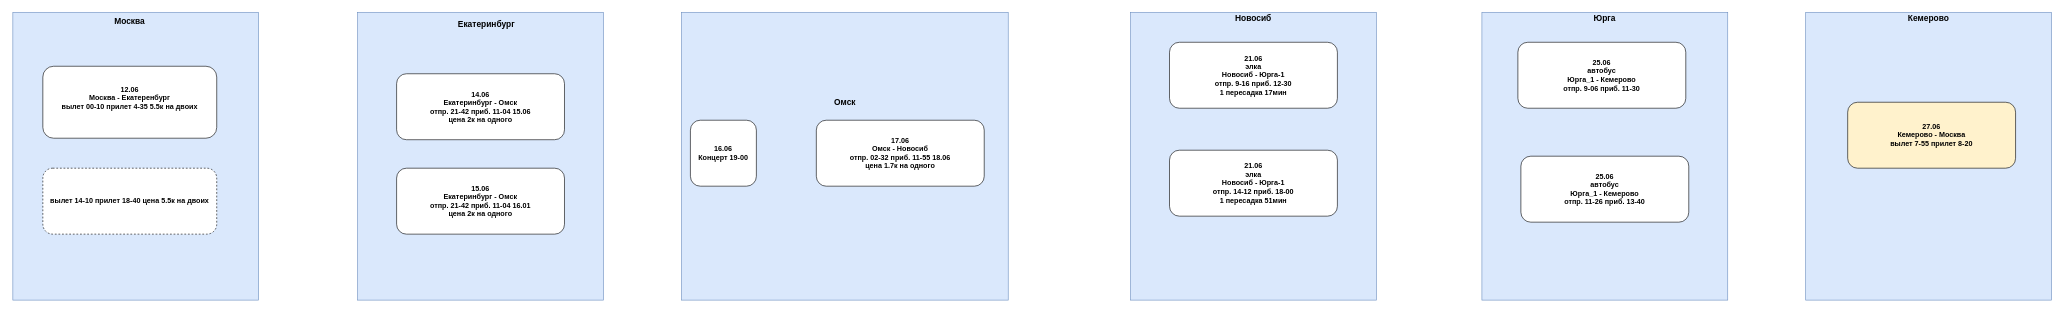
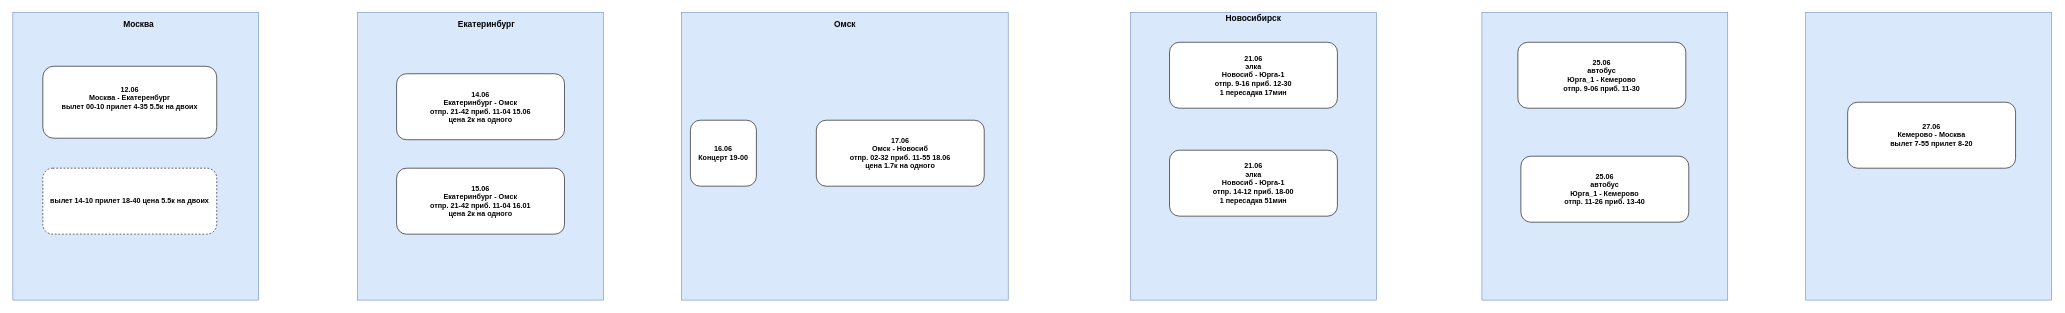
node "Новосиб": label "Новосиб" -> "Новосибирск"
node "Юрга": removed
node "Кемерово": removed
node "Москва": moved (129, 21) -> (138, 24)
node "Омск": moved (845, 102) -> (845, 24)
node "27.06 Кемерово - Москва вылет 7-55 прилет 8-20": fillcolor #fff2cc -> #ffffff
